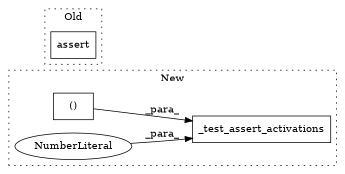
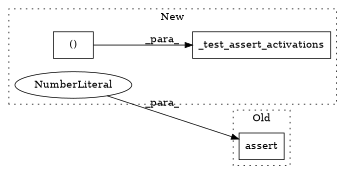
edge "NumberLiteral" -> "_test_assert_activations": now "NumberLiteral" -> "assert"
